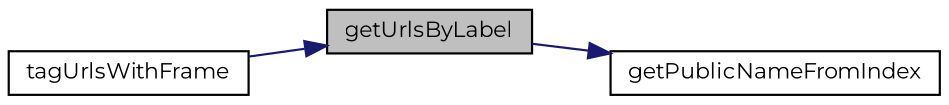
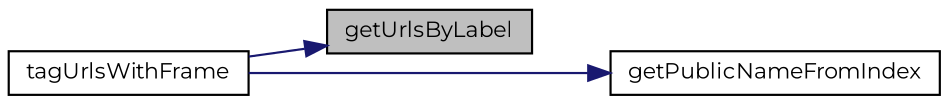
edge "getUrlsByLabel" -> "getPublicNameFromIndex": now "tagUrlsWithFrame" -> "getPublicNameFromIndex"
